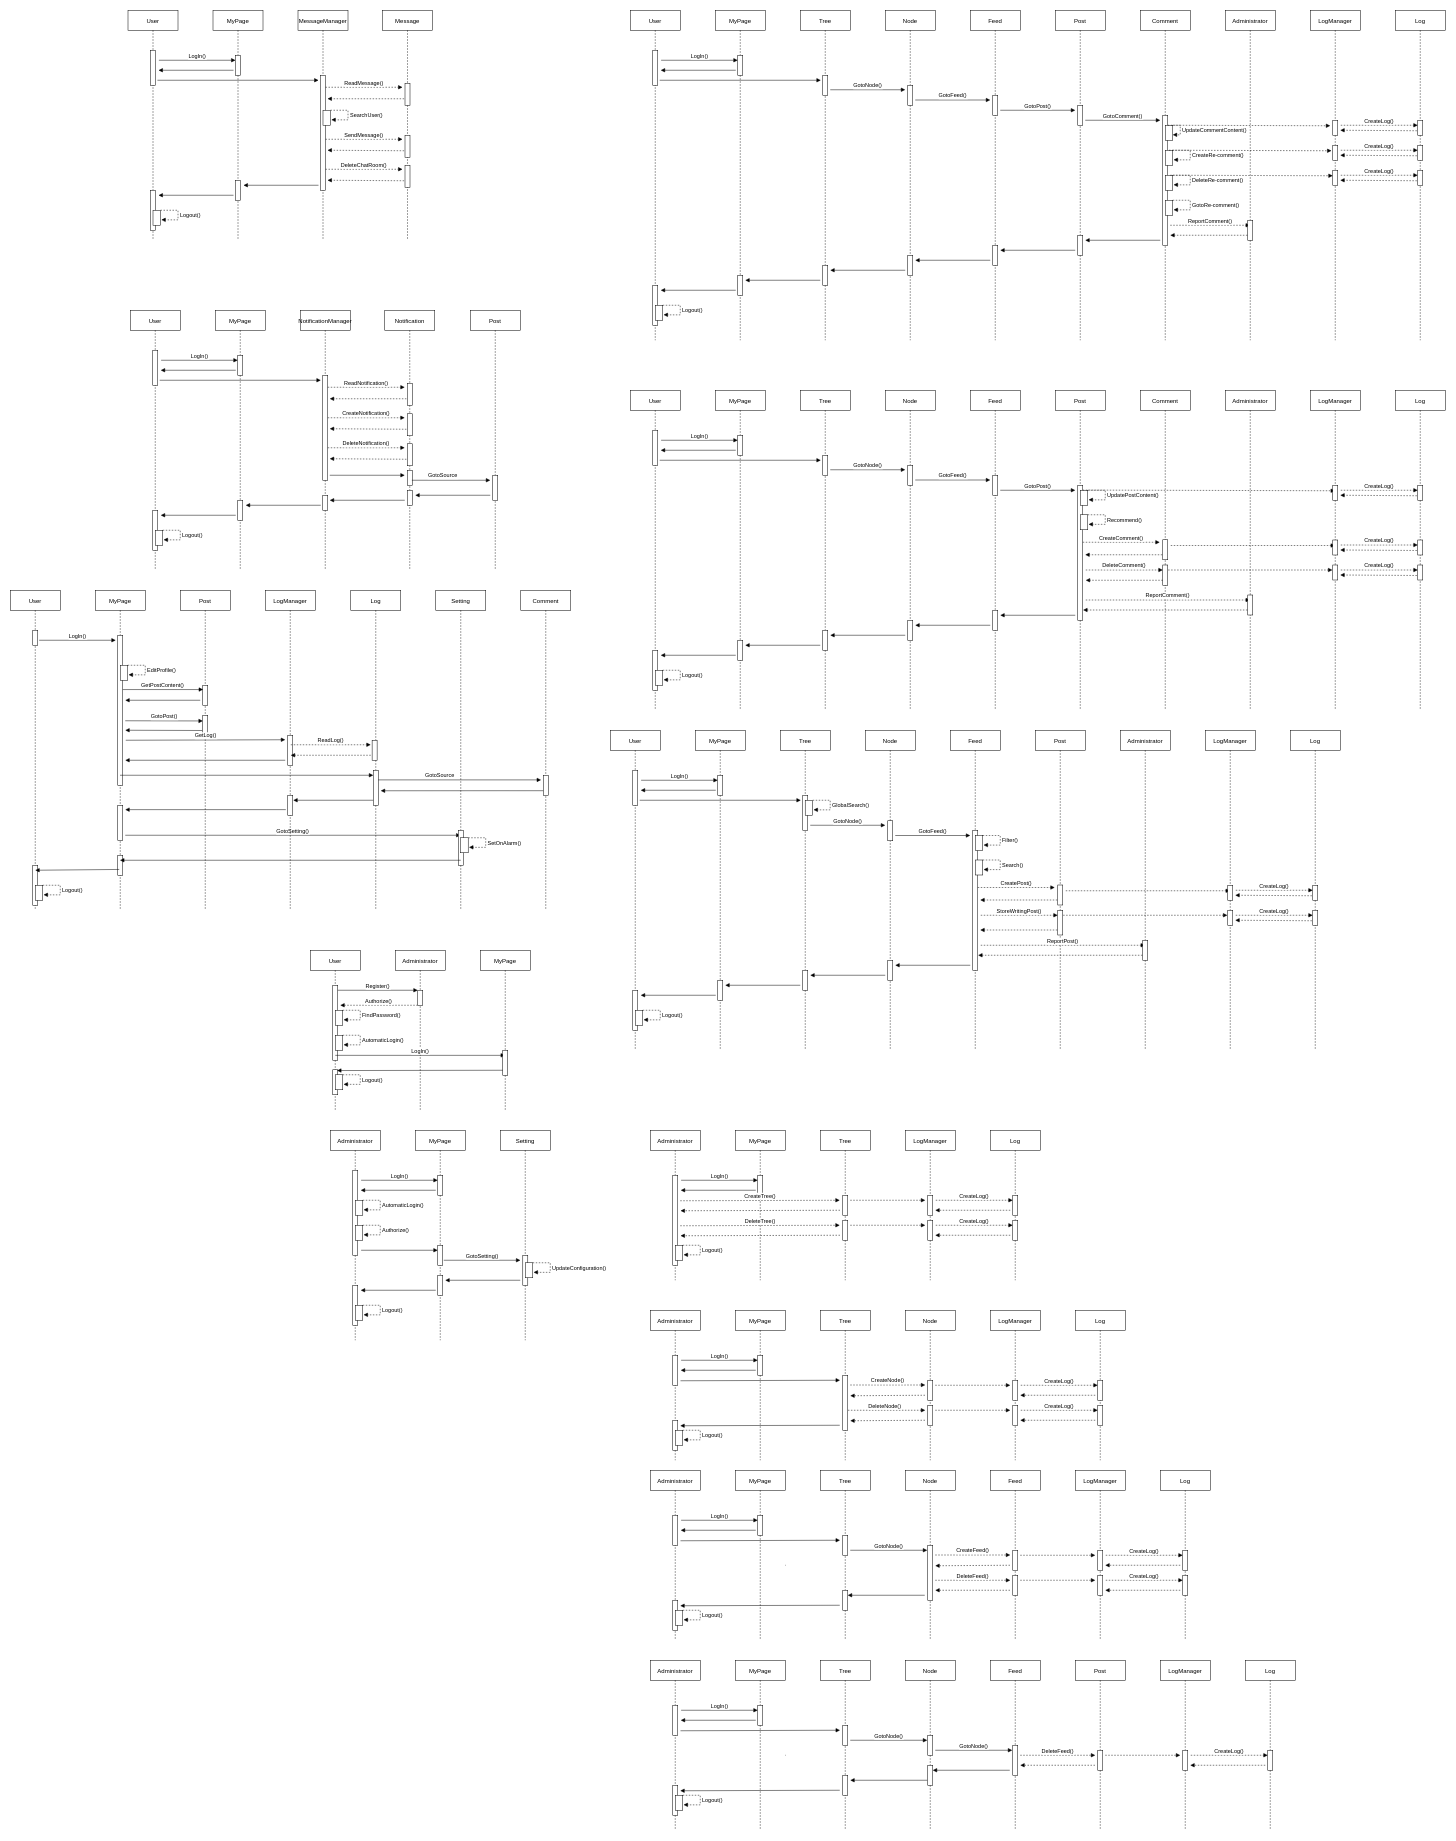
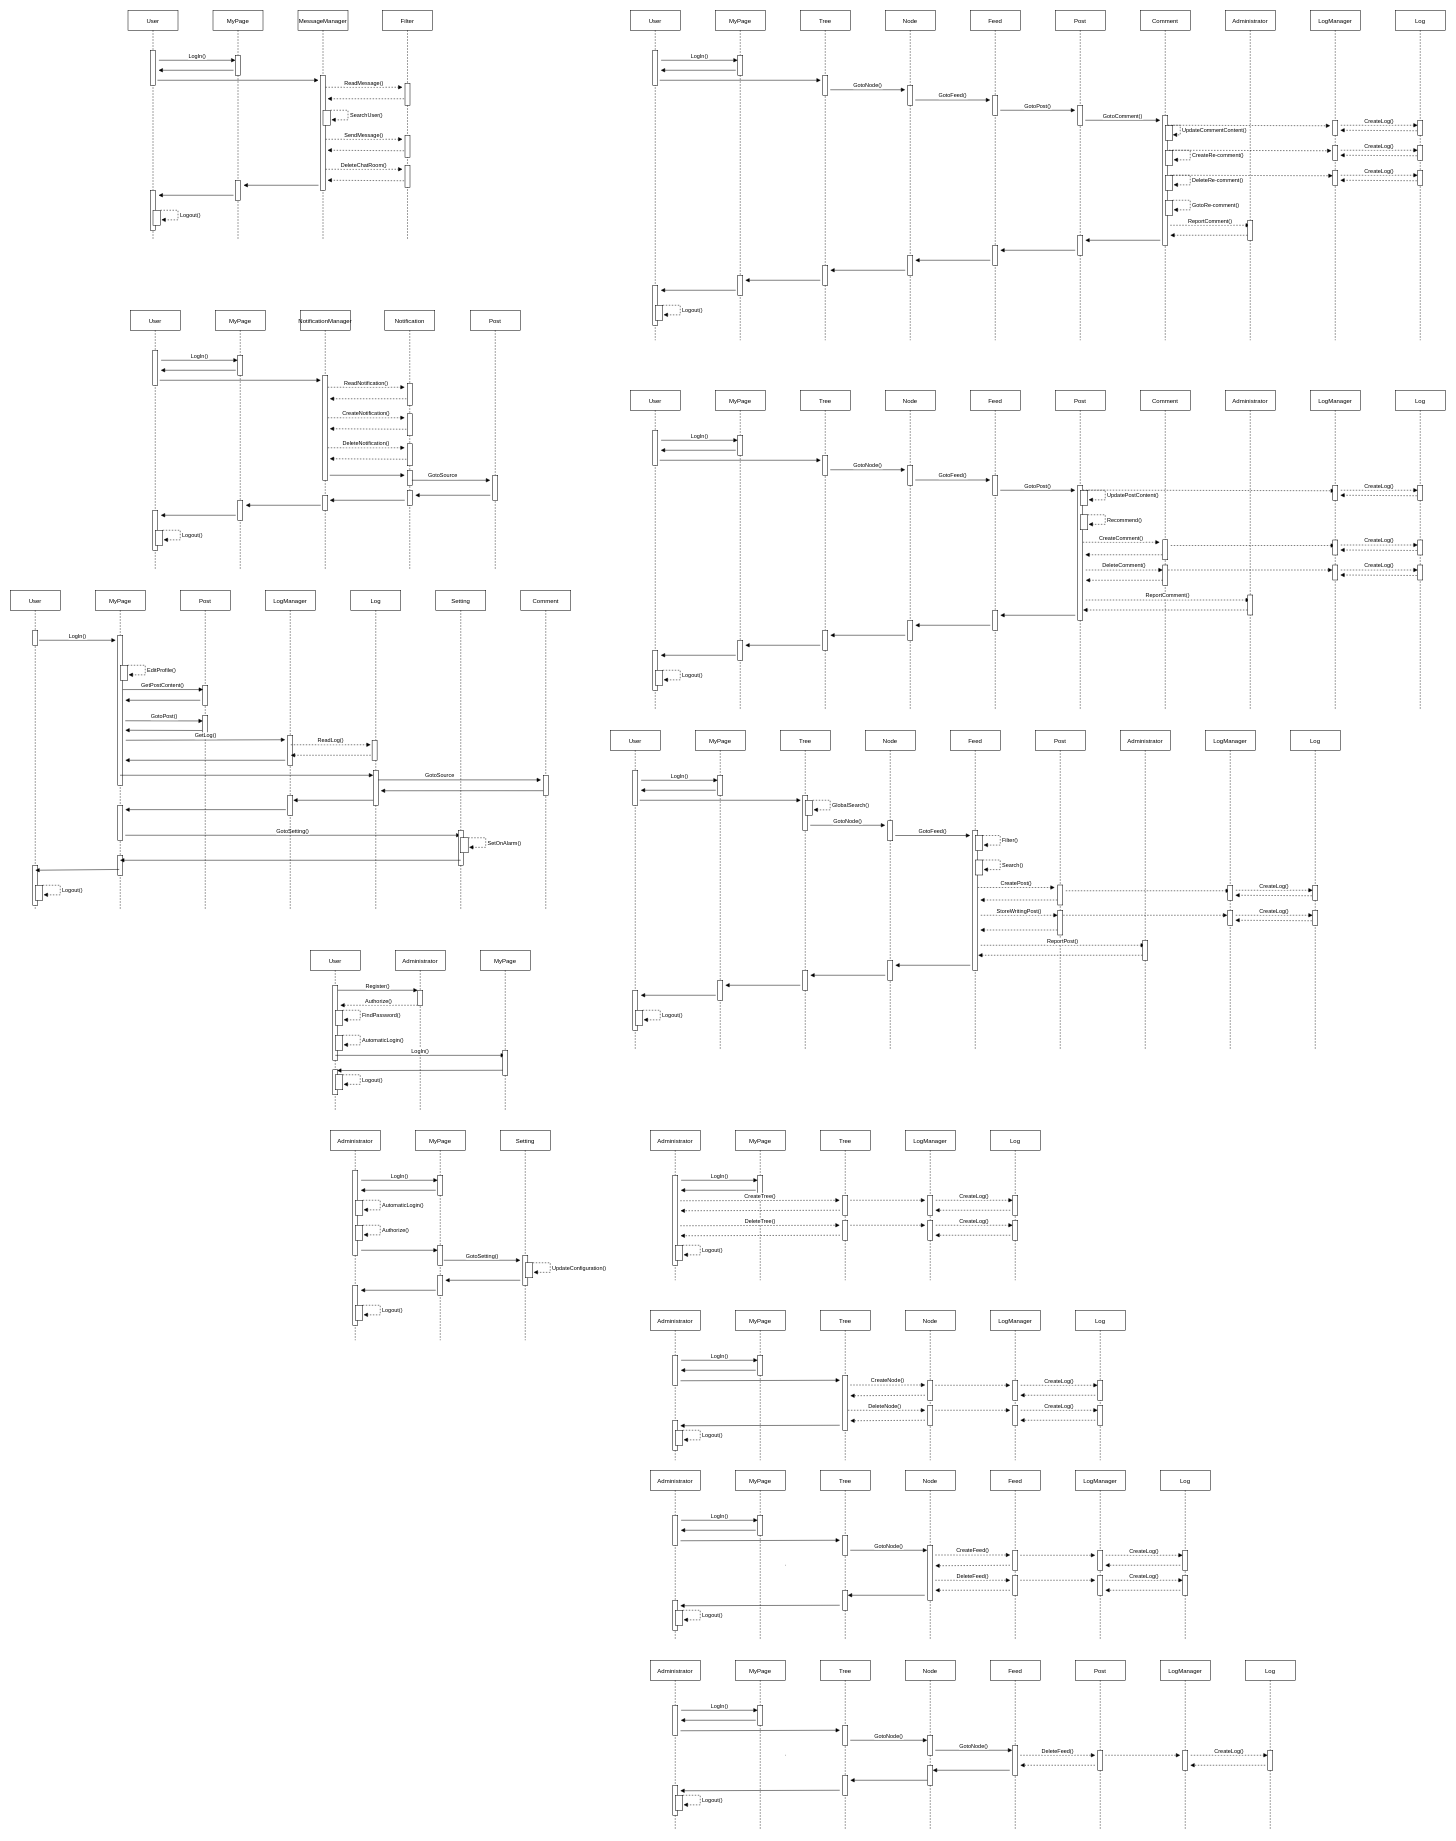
node "Message": label "Message" -> "Filter"
